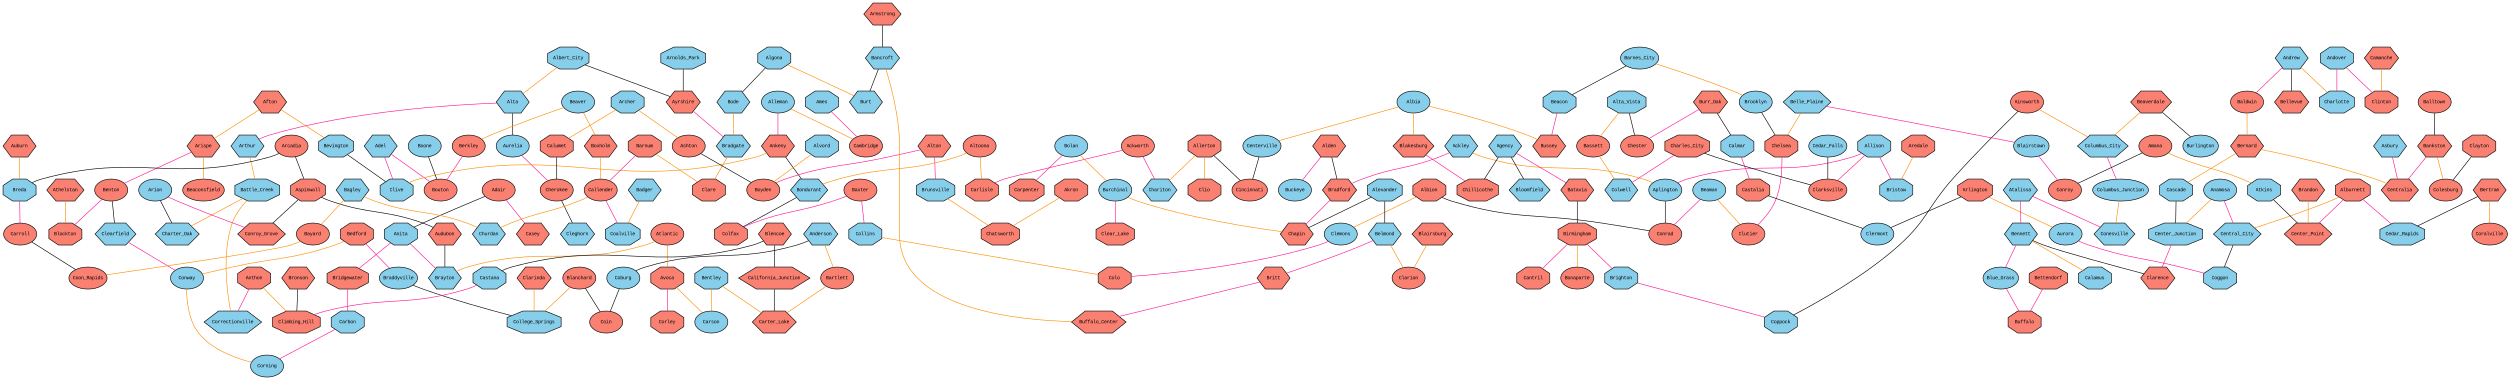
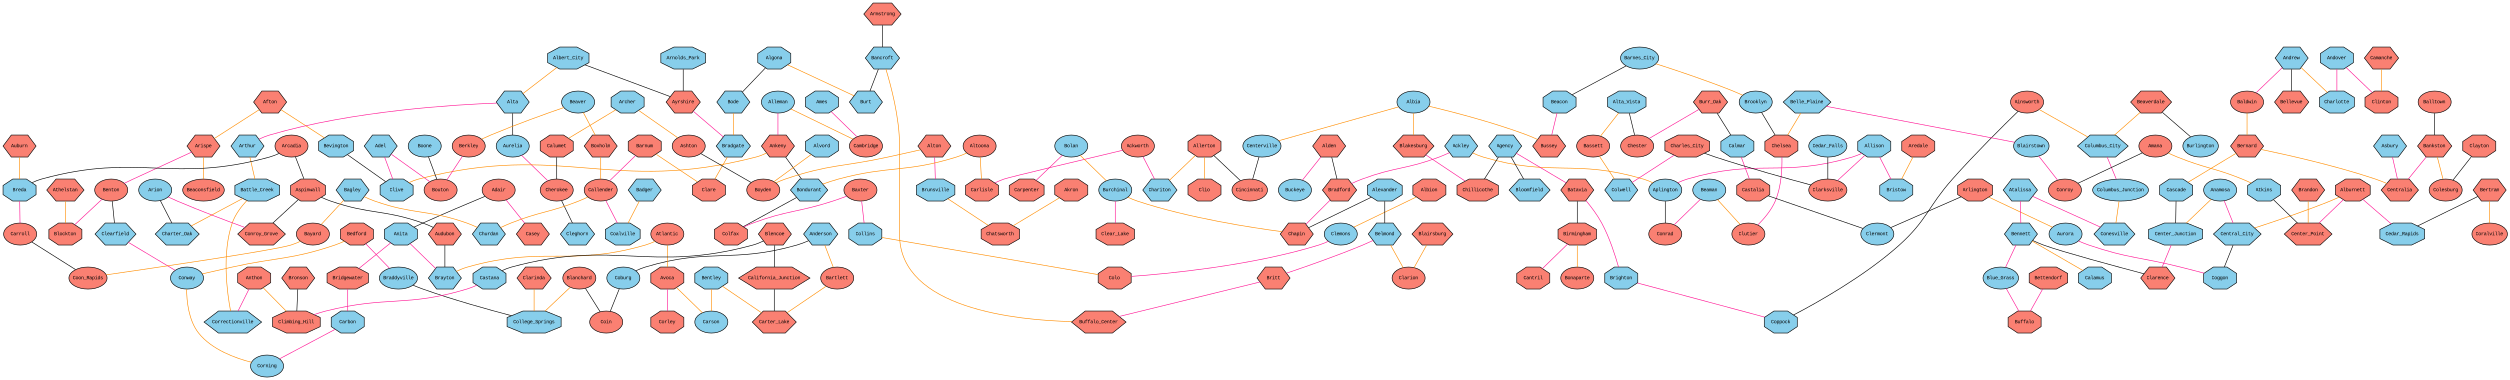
edge "Alton" -- "Boyden": color deeppink -> darkorange
edge "Albion" -- "Conrad": removed
edge "Birmingham" -- "Brighton": now "Batavia" -- "Brighton"
